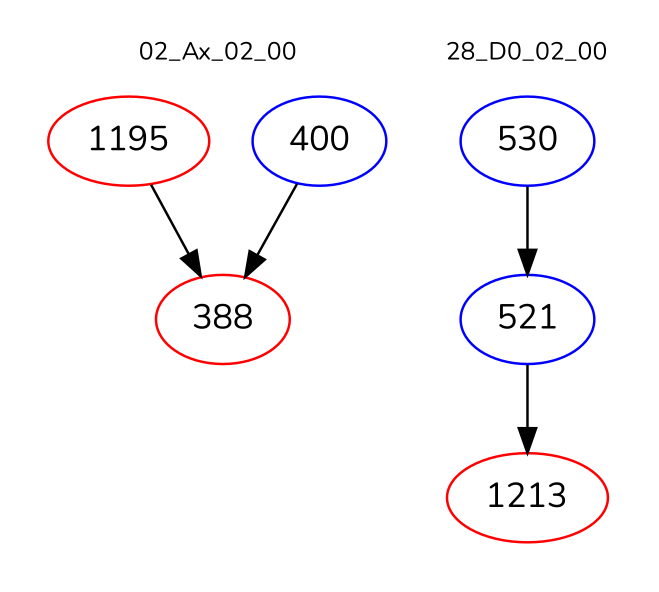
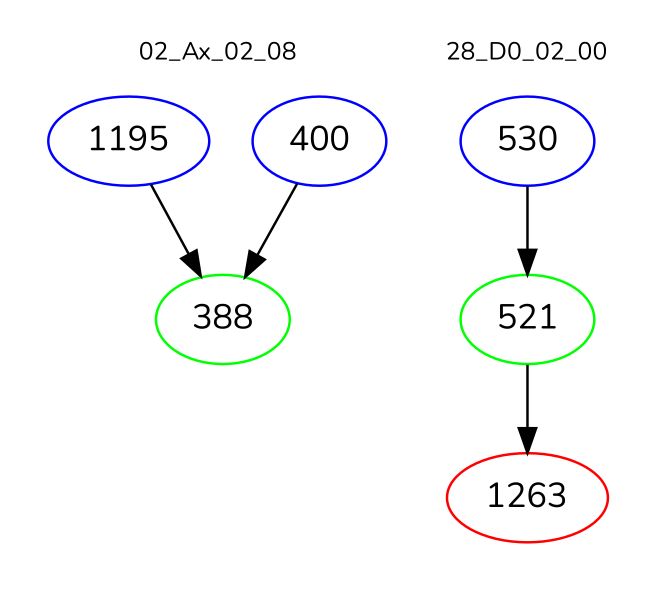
cluster "02_Ax_02_00": label "02_Ax_02_00" -> "02_Ax_02_08"
node "1195": color red -> blue
node "388": color red -> green
node "521": color blue -> green
node "1213": label "1213" -> "1263"
